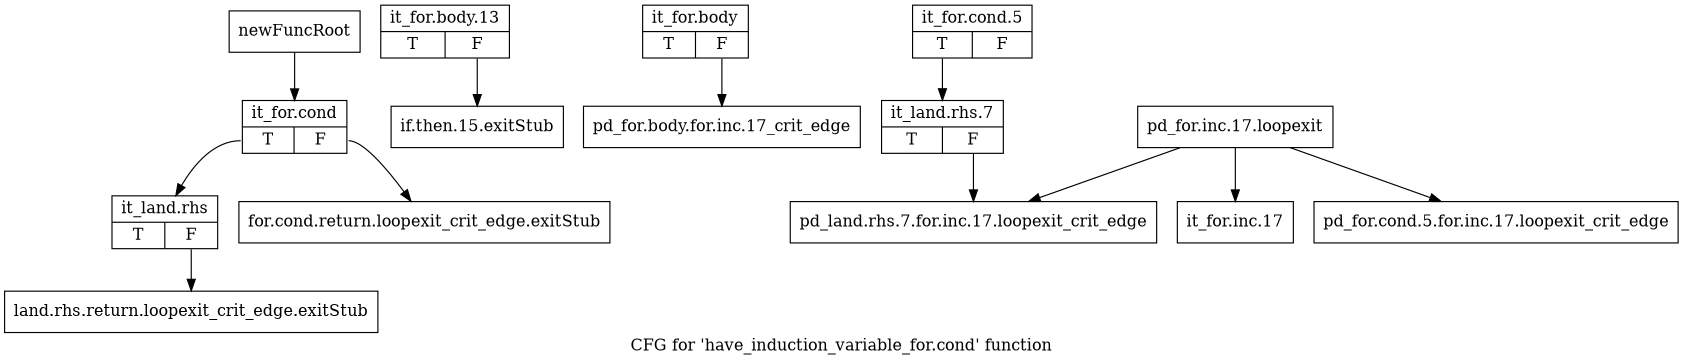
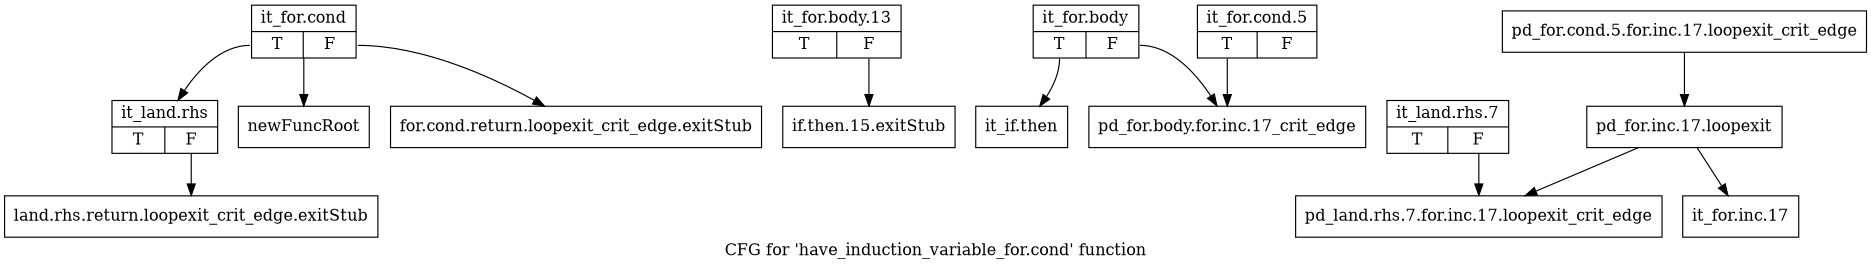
edge "newFuncRoot" -> "it_for.cond": reversed
edge "it_for.cond.5" -> "it_land.rhs.7": now "it_for.cond.5" -> "pd_for.body.for.inc.17_crit_edge"
node "it_if.then": added
edge "pd_for.inc.17.loopexit" -> "pd_for.cond.5.for.inc.17.loopexit_crit_edge": reversed
